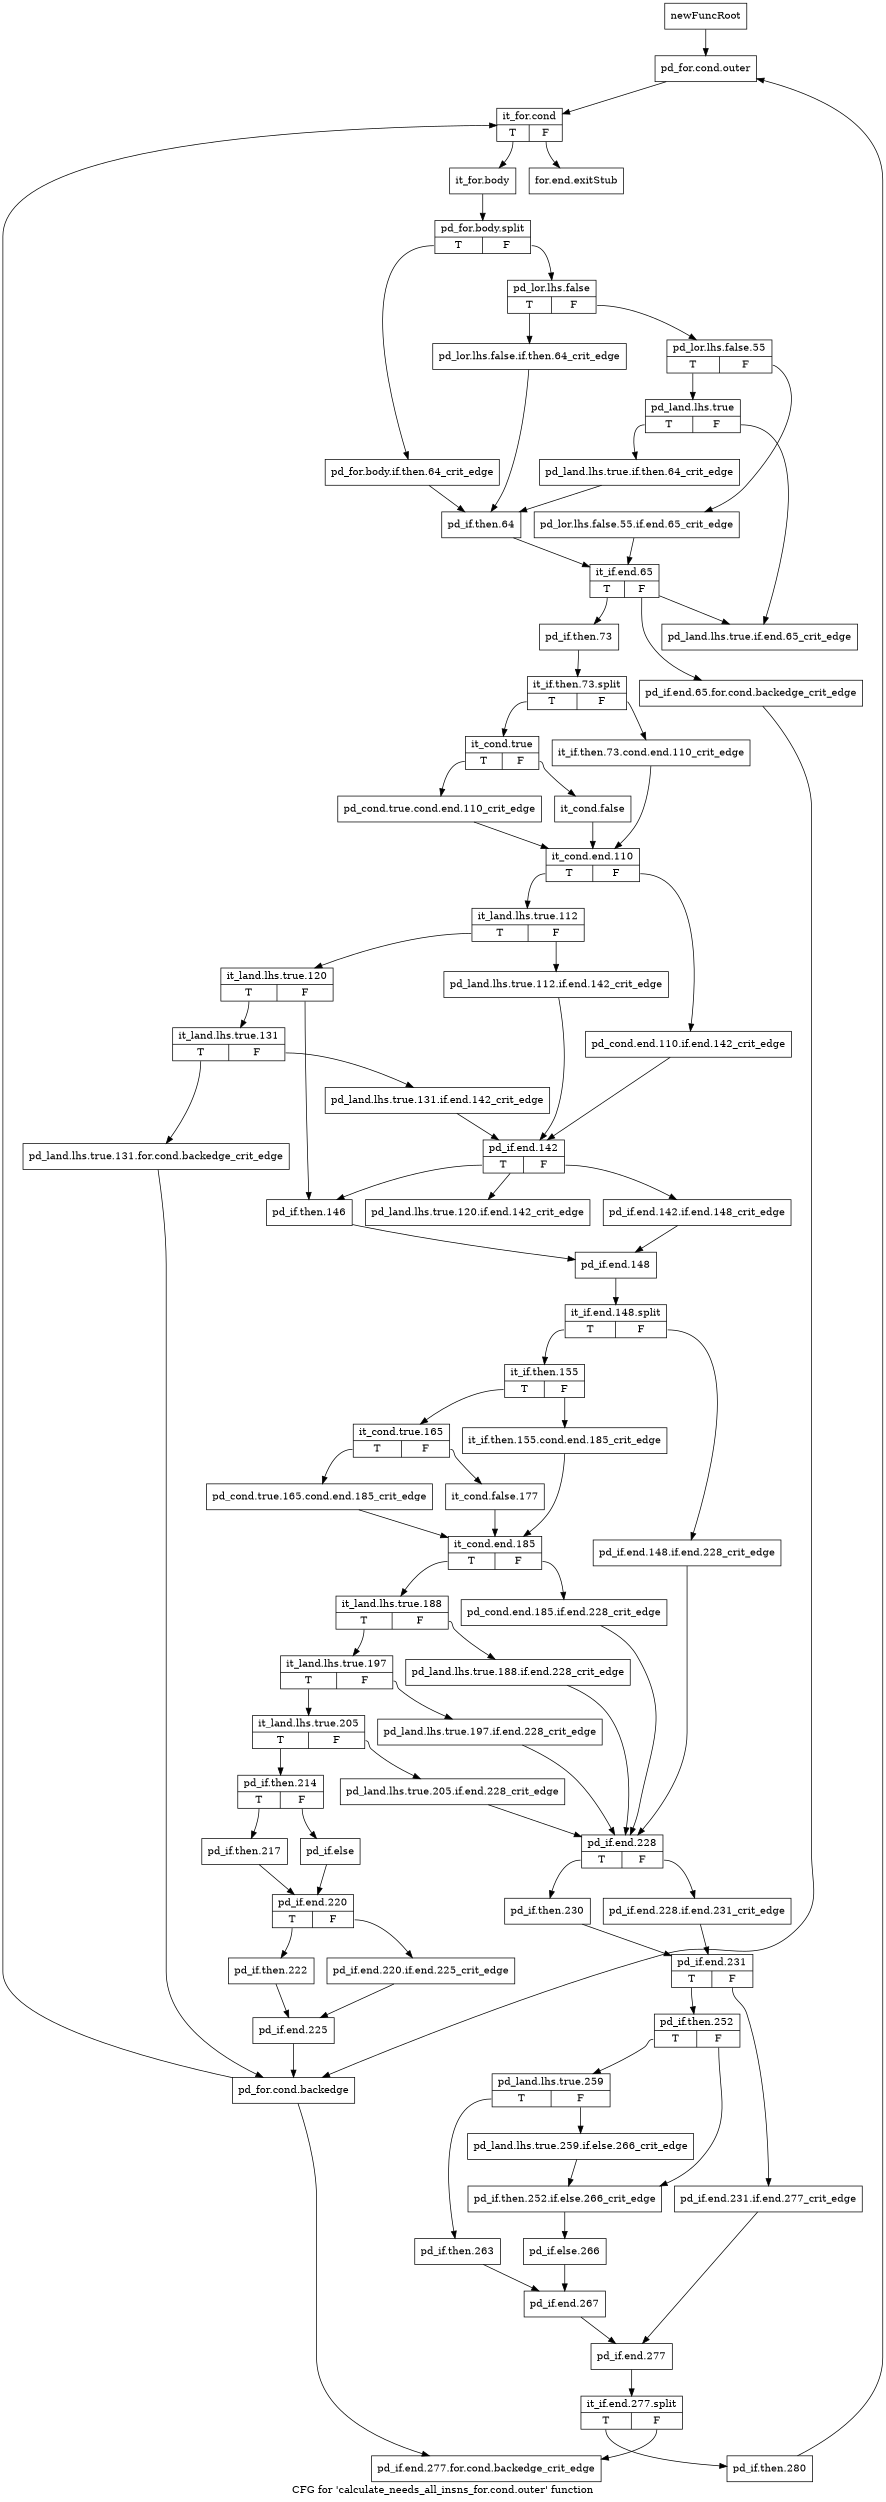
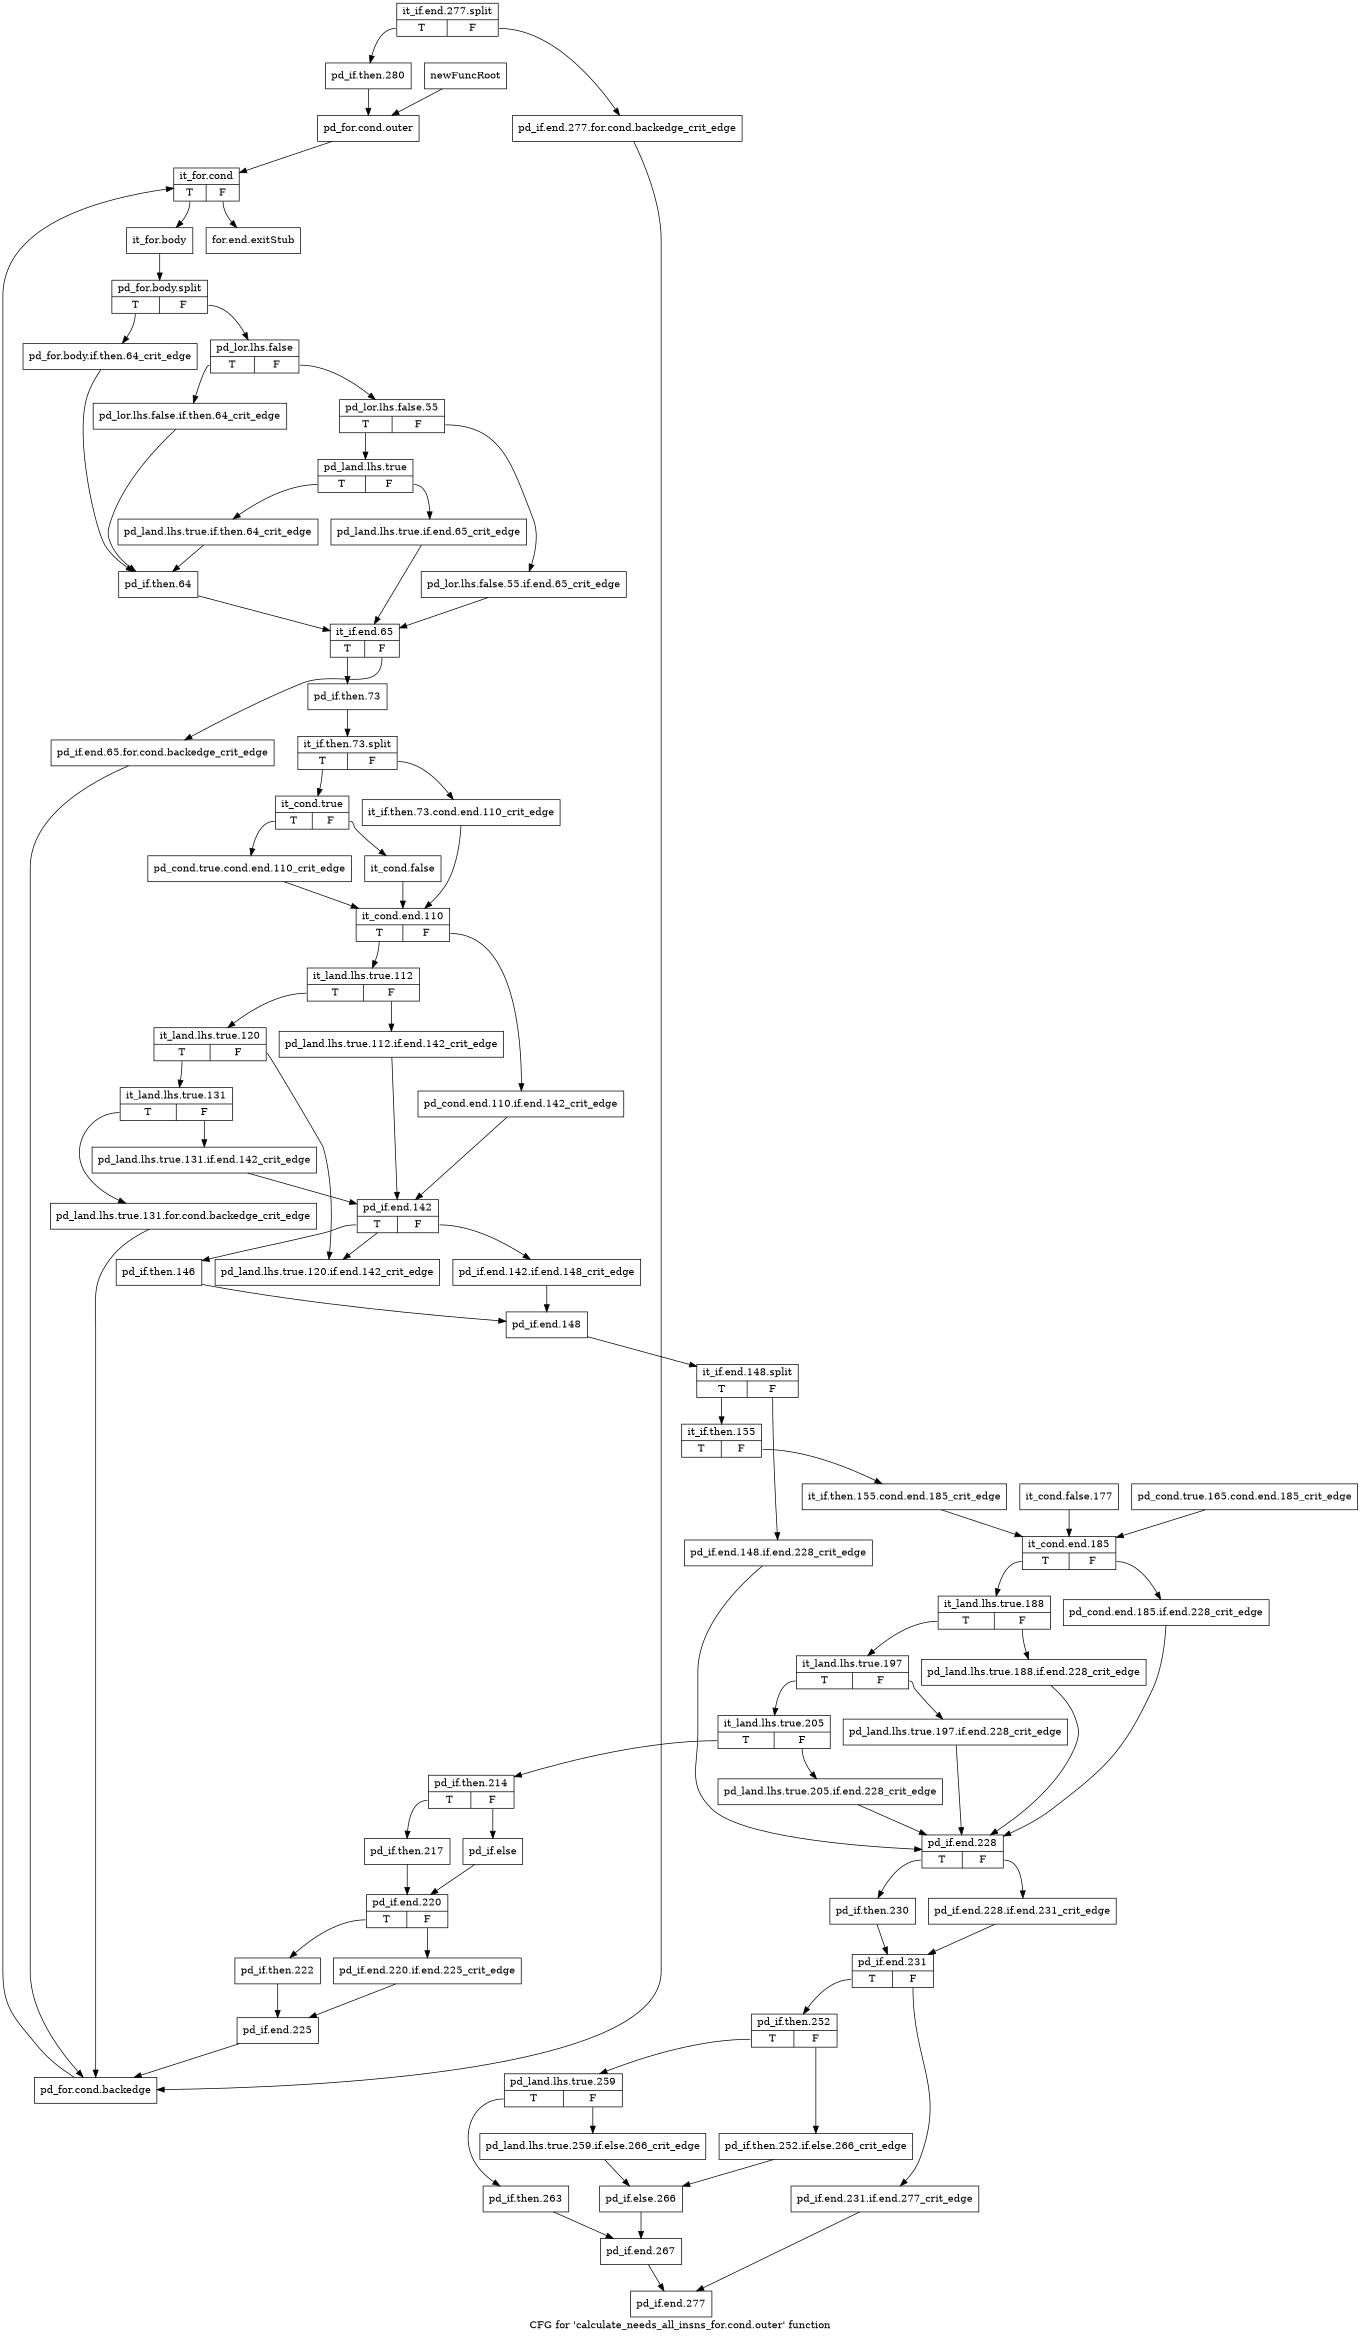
edge "it_if.end.65" -> "pd_land.lhs.true.if.end.65_crit_edge": reversed
edge "it_land.lhs.true.120" -> "pd_if.then.146": now "it_land.lhs.true.120" -> "pd_land.lhs.true.120.if.end.142_crit_edge"
node "it_cond.true.165": removed
edge "pd_land.lhs.true.259.if.else.266_crit_edge" -> "pd_if.then.252.if.else.266_crit_edge": now "pd_land.lhs.true.259.if.else.266_crit_edge" -> "pd_if.else.266"
edge "pd_for.cond.backedge" -> "pd_if.end.277.for.cond.backedge_crit_edge": reversed
edge "pd_if.end.277" -> "it_if.end.277.split": removed
